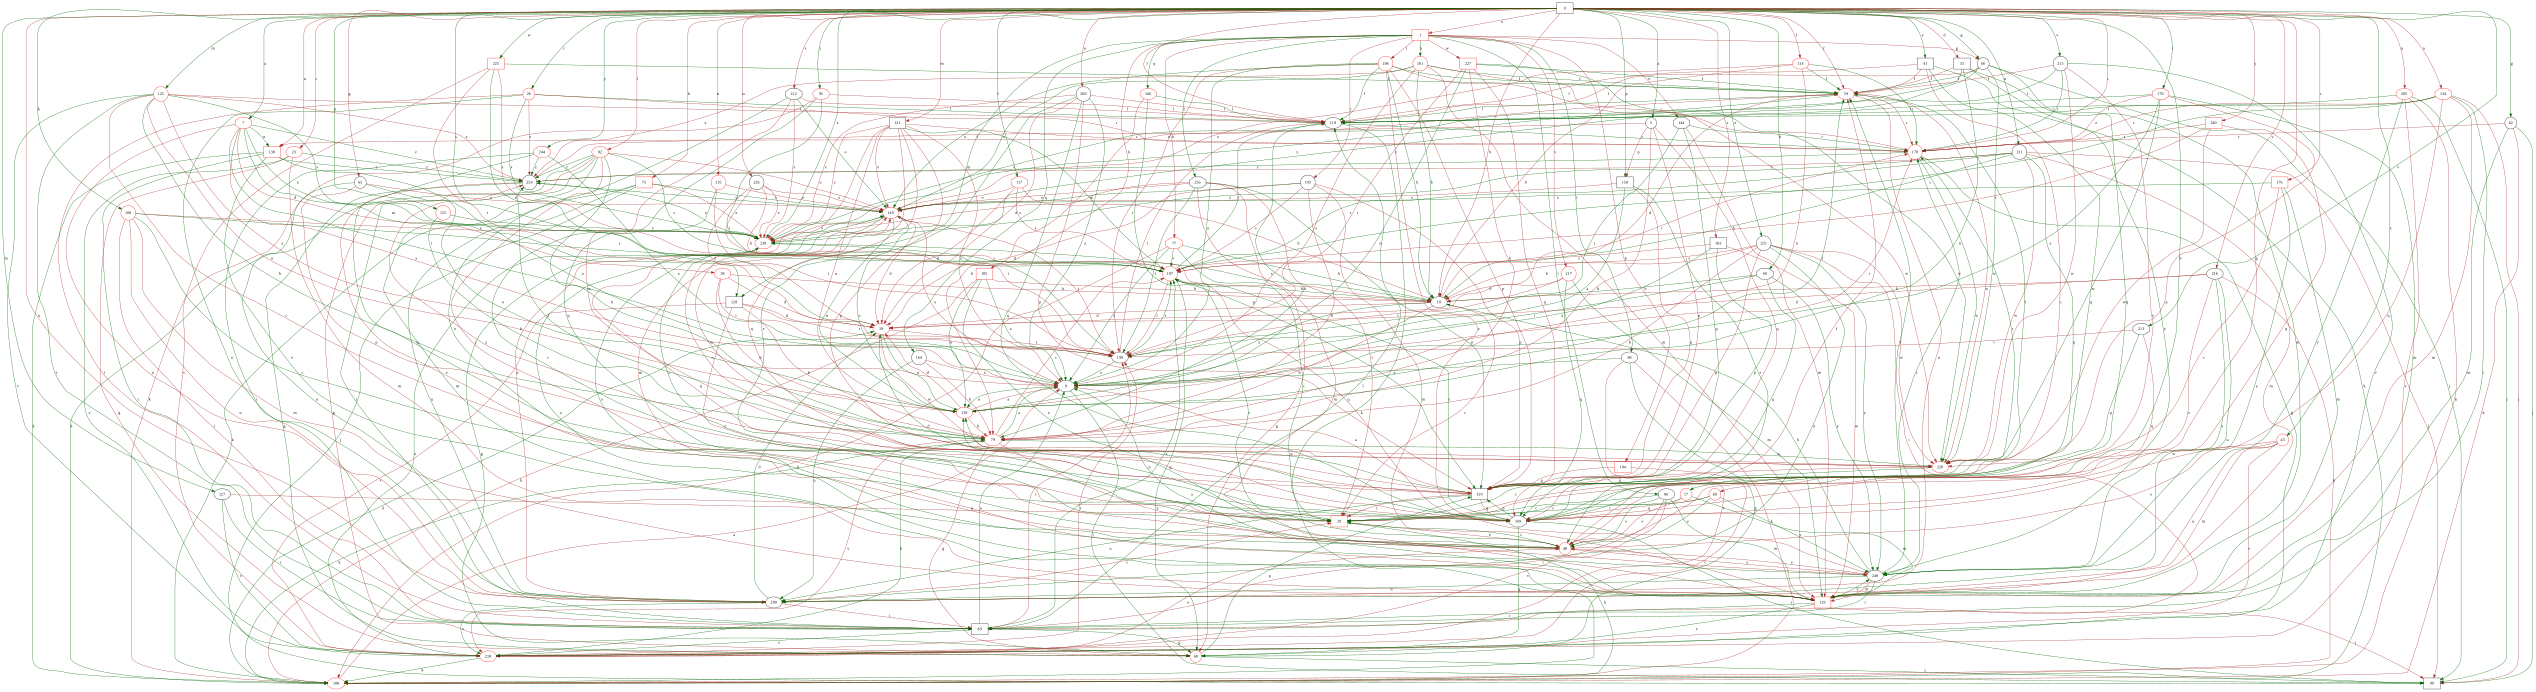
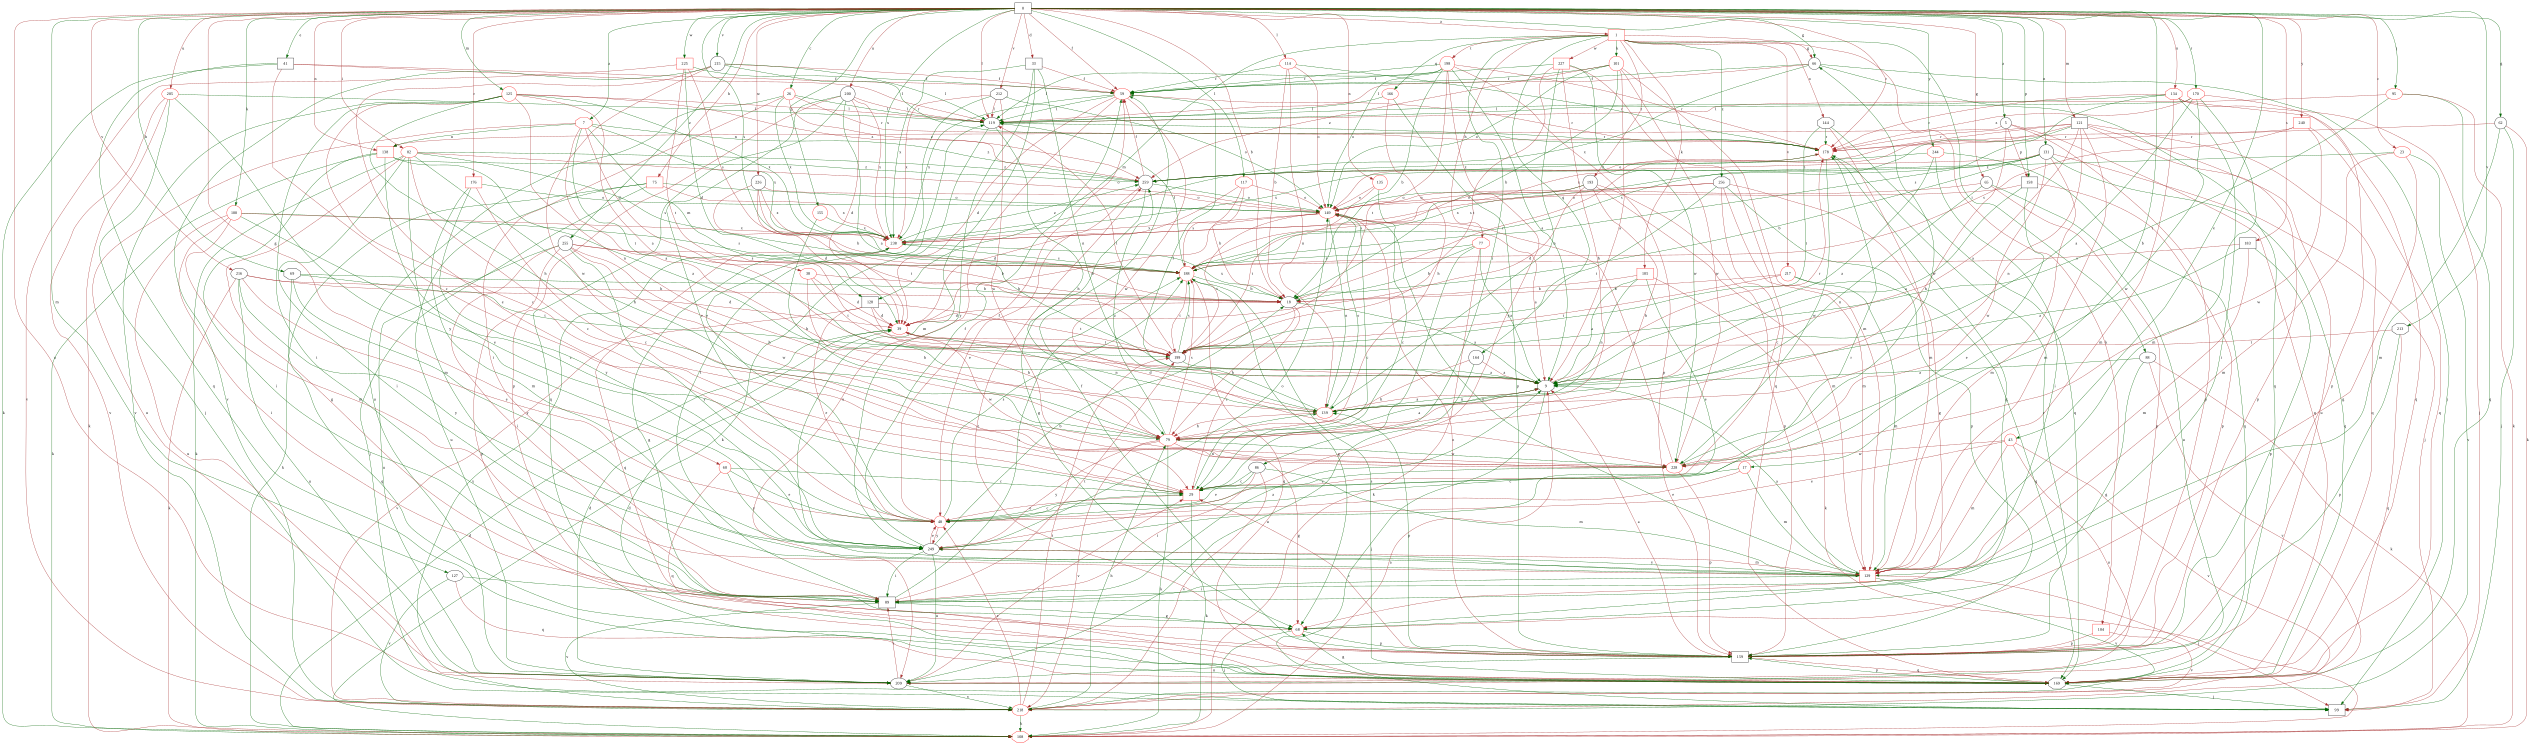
edge "66" -> "228": reversed
node "187": label "187" -> "188"
